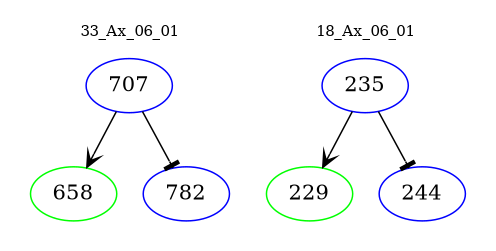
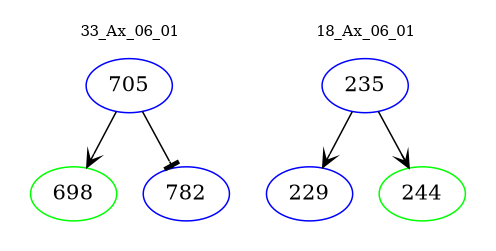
node "707": label "707" -> "705"
edge "235" -> "244": arrowhead tee -> vee
node "658": label "658" -> "698"
node "229": color green -> blue
node "244": color blue -> green
